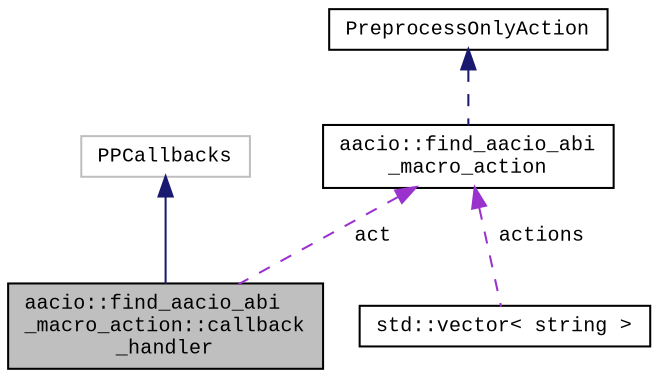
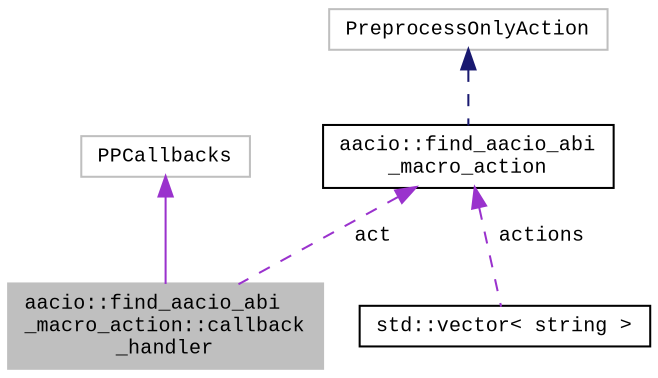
node "PreprocessOnlyAction": color black -> grey75
edge "aacio::find_aacio_abi _macro_action::callback _handler" -> "PPCallbacks": color midnightblue -> darkorchid3
node "aacio::find_aacio_abi _macro_action::callback _handler": color black -> grey75
